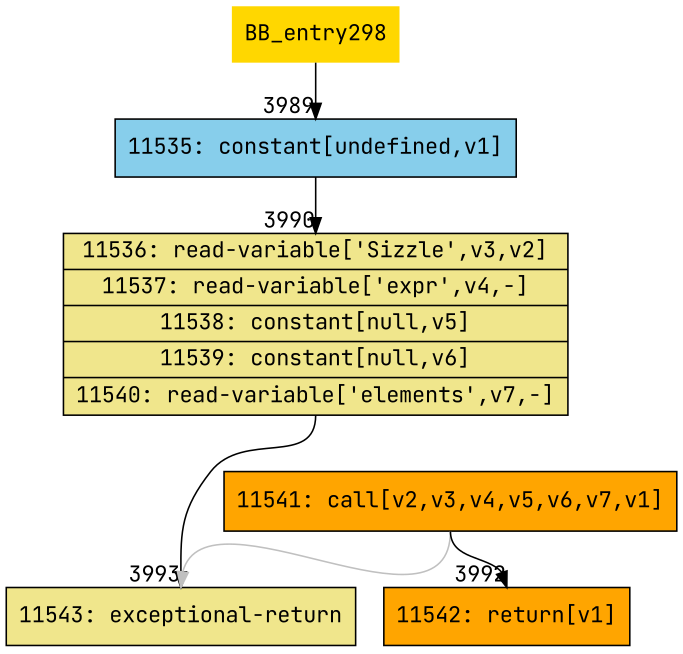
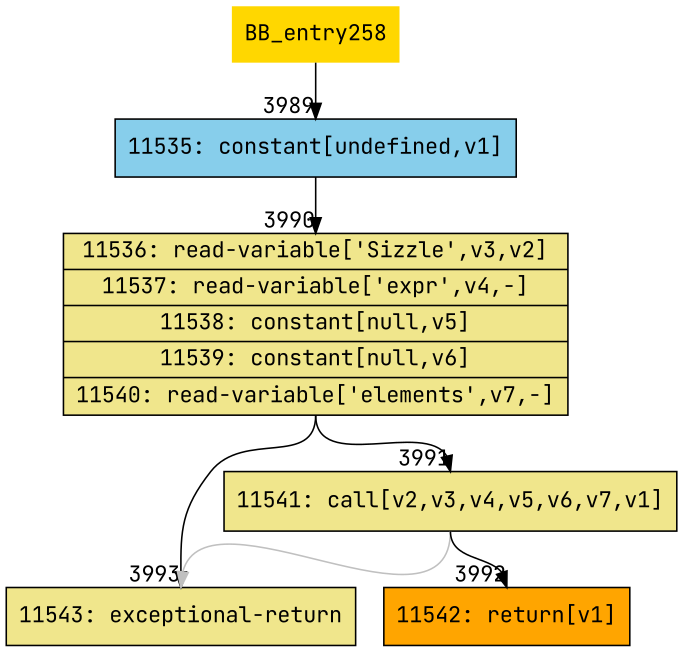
node "BB_entry298": label "BB_entry298" -> "BB_entry258"
edge "11536: read-variable['Sizzle',v3,v2]" -> "11541: call[v2,v3,v4,v5,v6,v7,v1]": added
node "11541: call[v2,v3,v4,v5,v6,v7,v1]": fillcolor orange -> khaki
